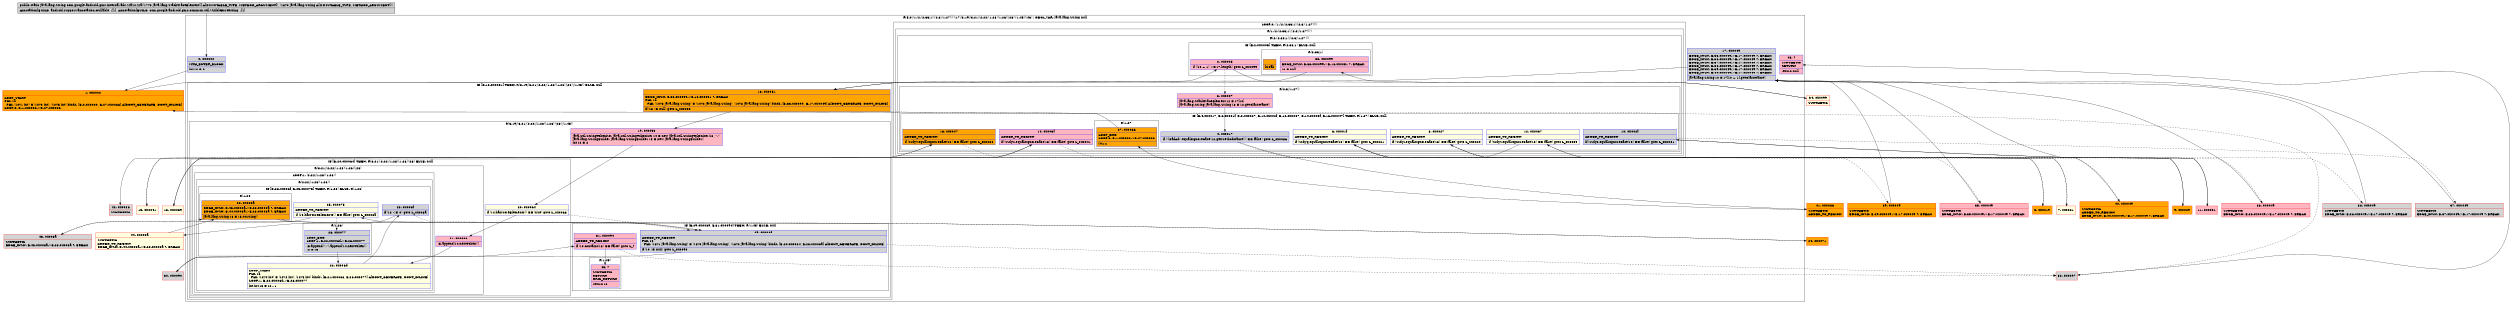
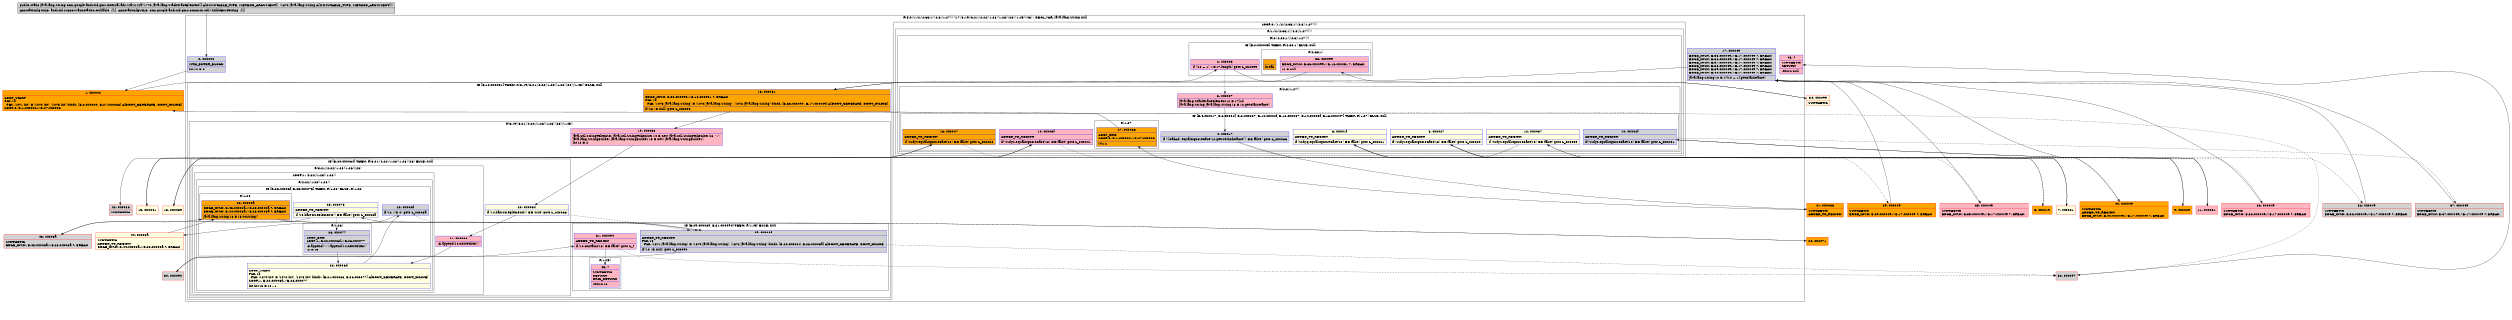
edge "15: 0x0041" -> "16: 0x0047": style dashed -> solid
edge "7: 0x0021" -> "8: 0x0027": style dashed -> solid
edge "43: 0x008a" -> "28: 0x008a": style dashed -> solid
